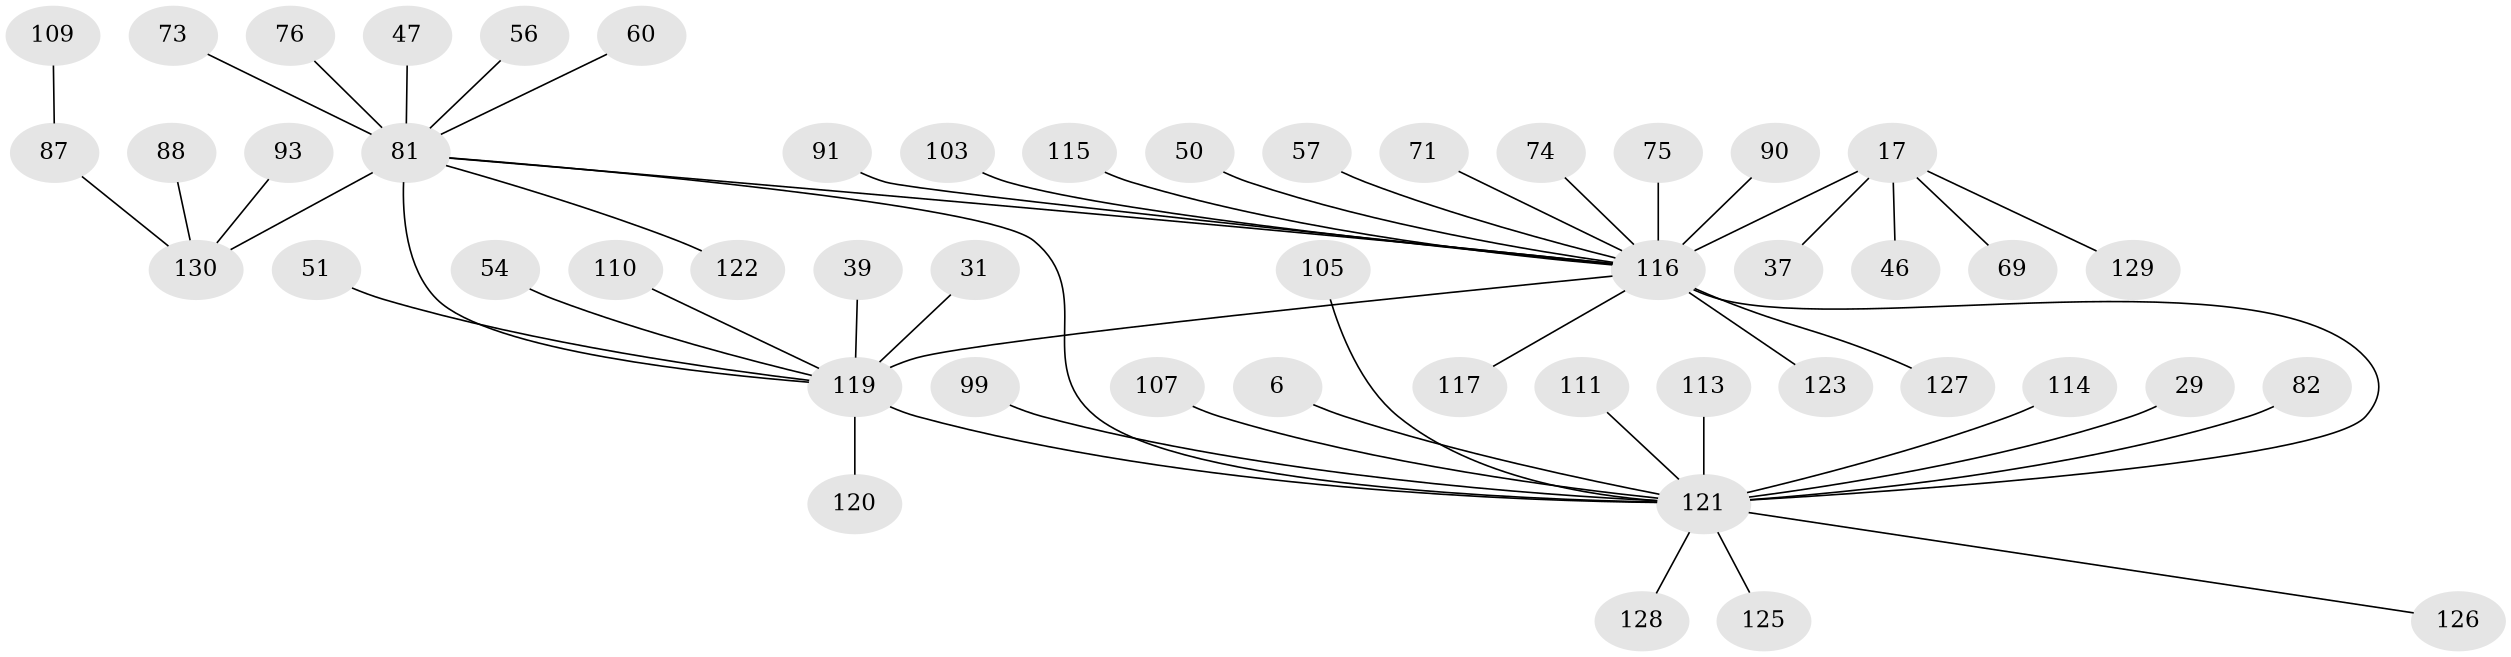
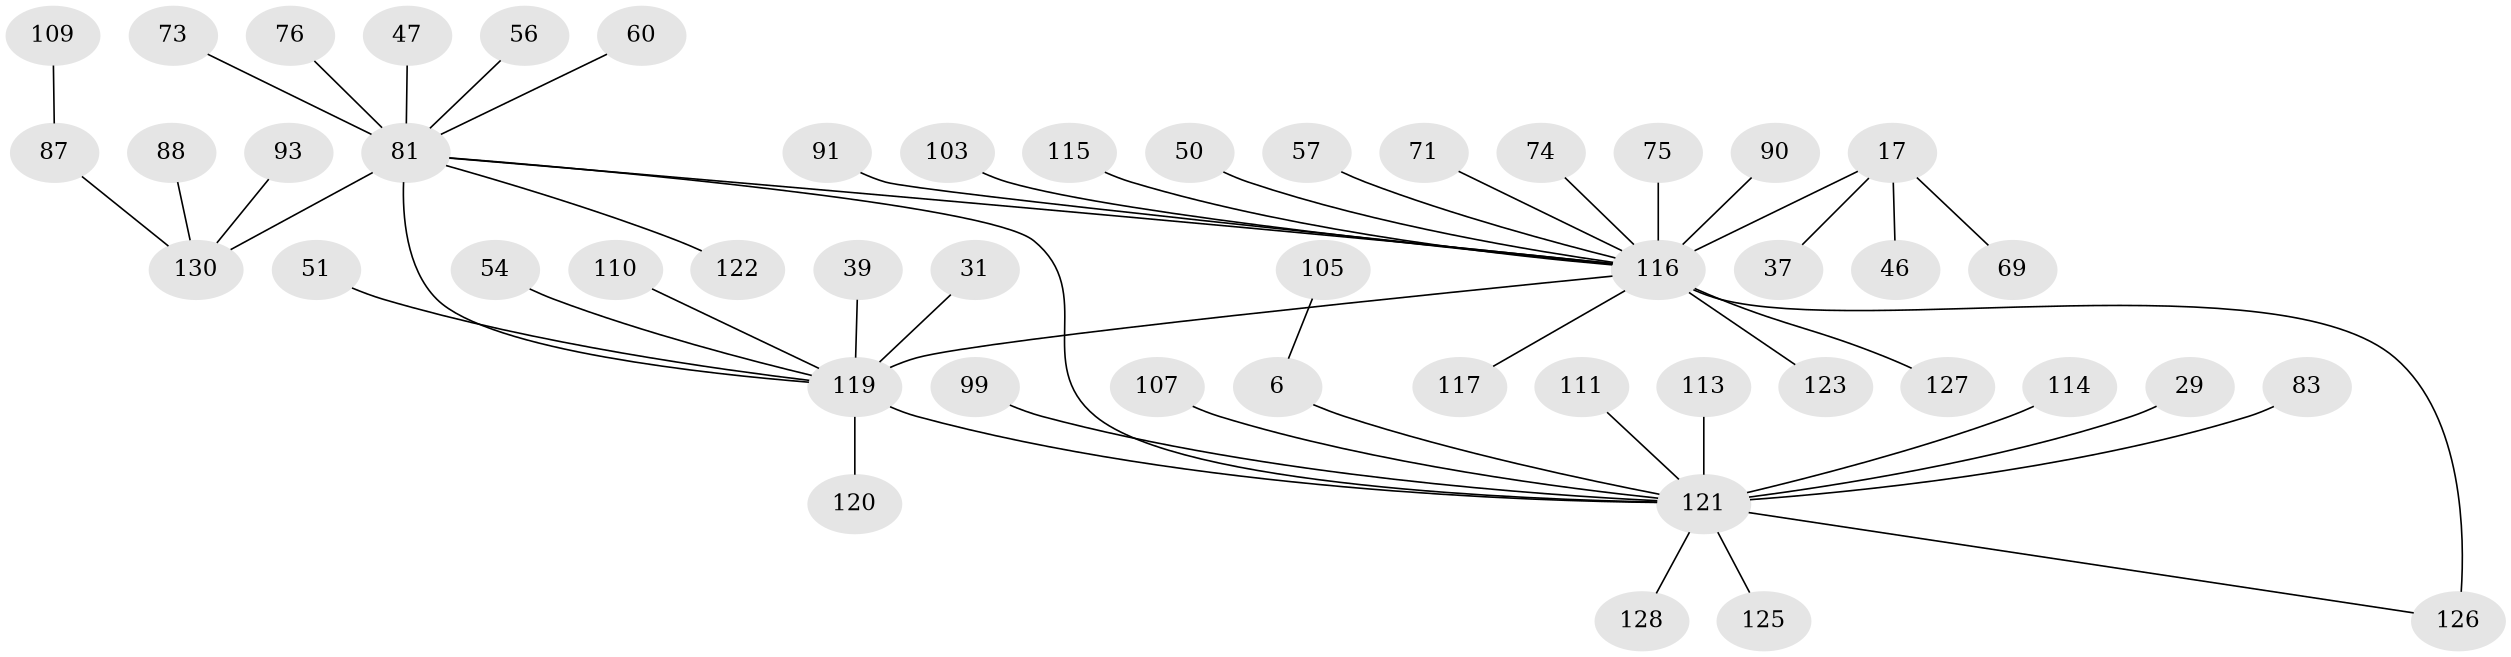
node "129": removed
edge "116" -- "121": now "116" -- "126"
node "82": label "82" -> "83"
edge "105" -- "121": now "105" -- "6"
